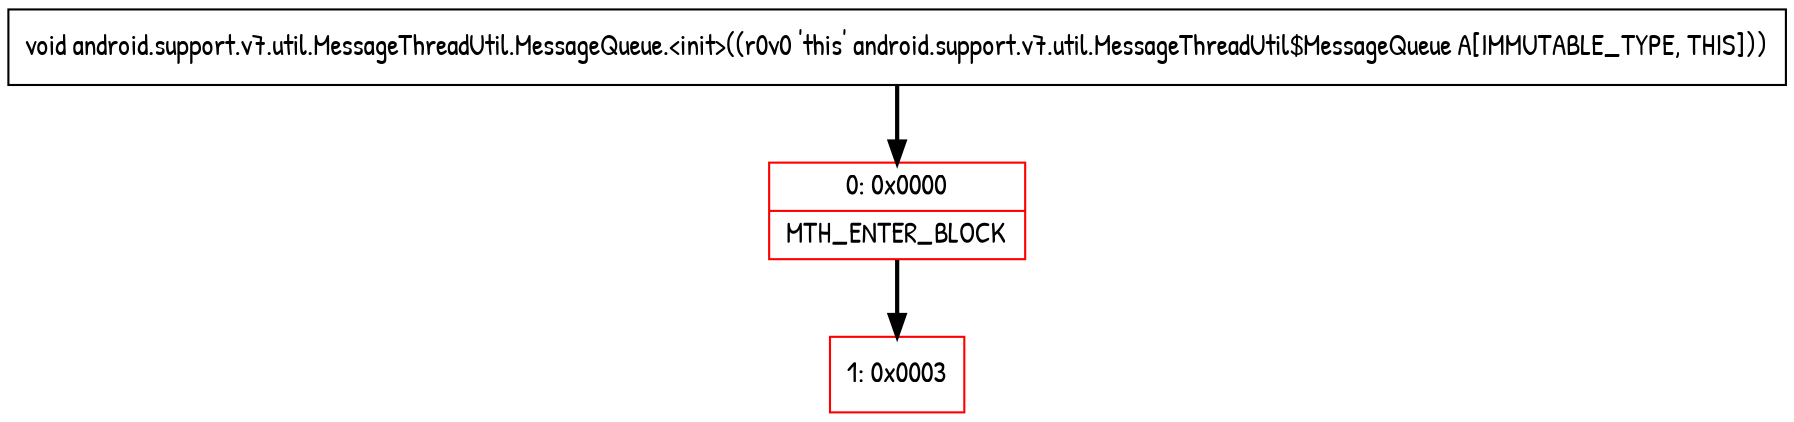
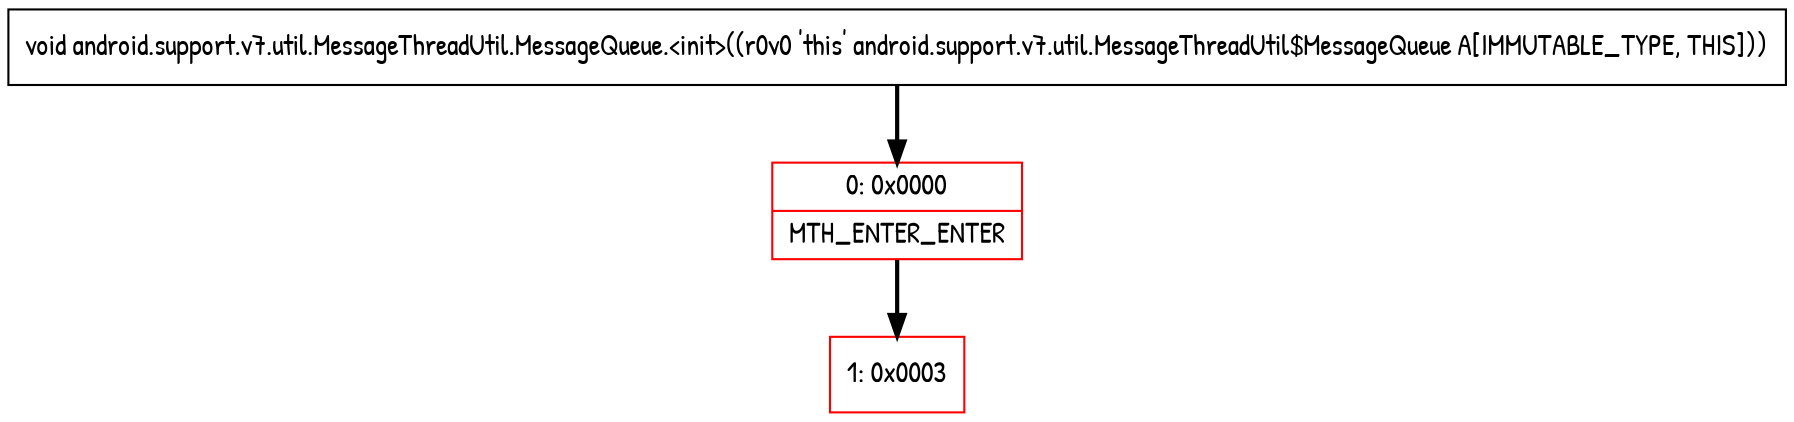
node "0: 0x0000": text "MTH_ENTER_BLOCK" -> "MTH_ENTER_ENTER"
